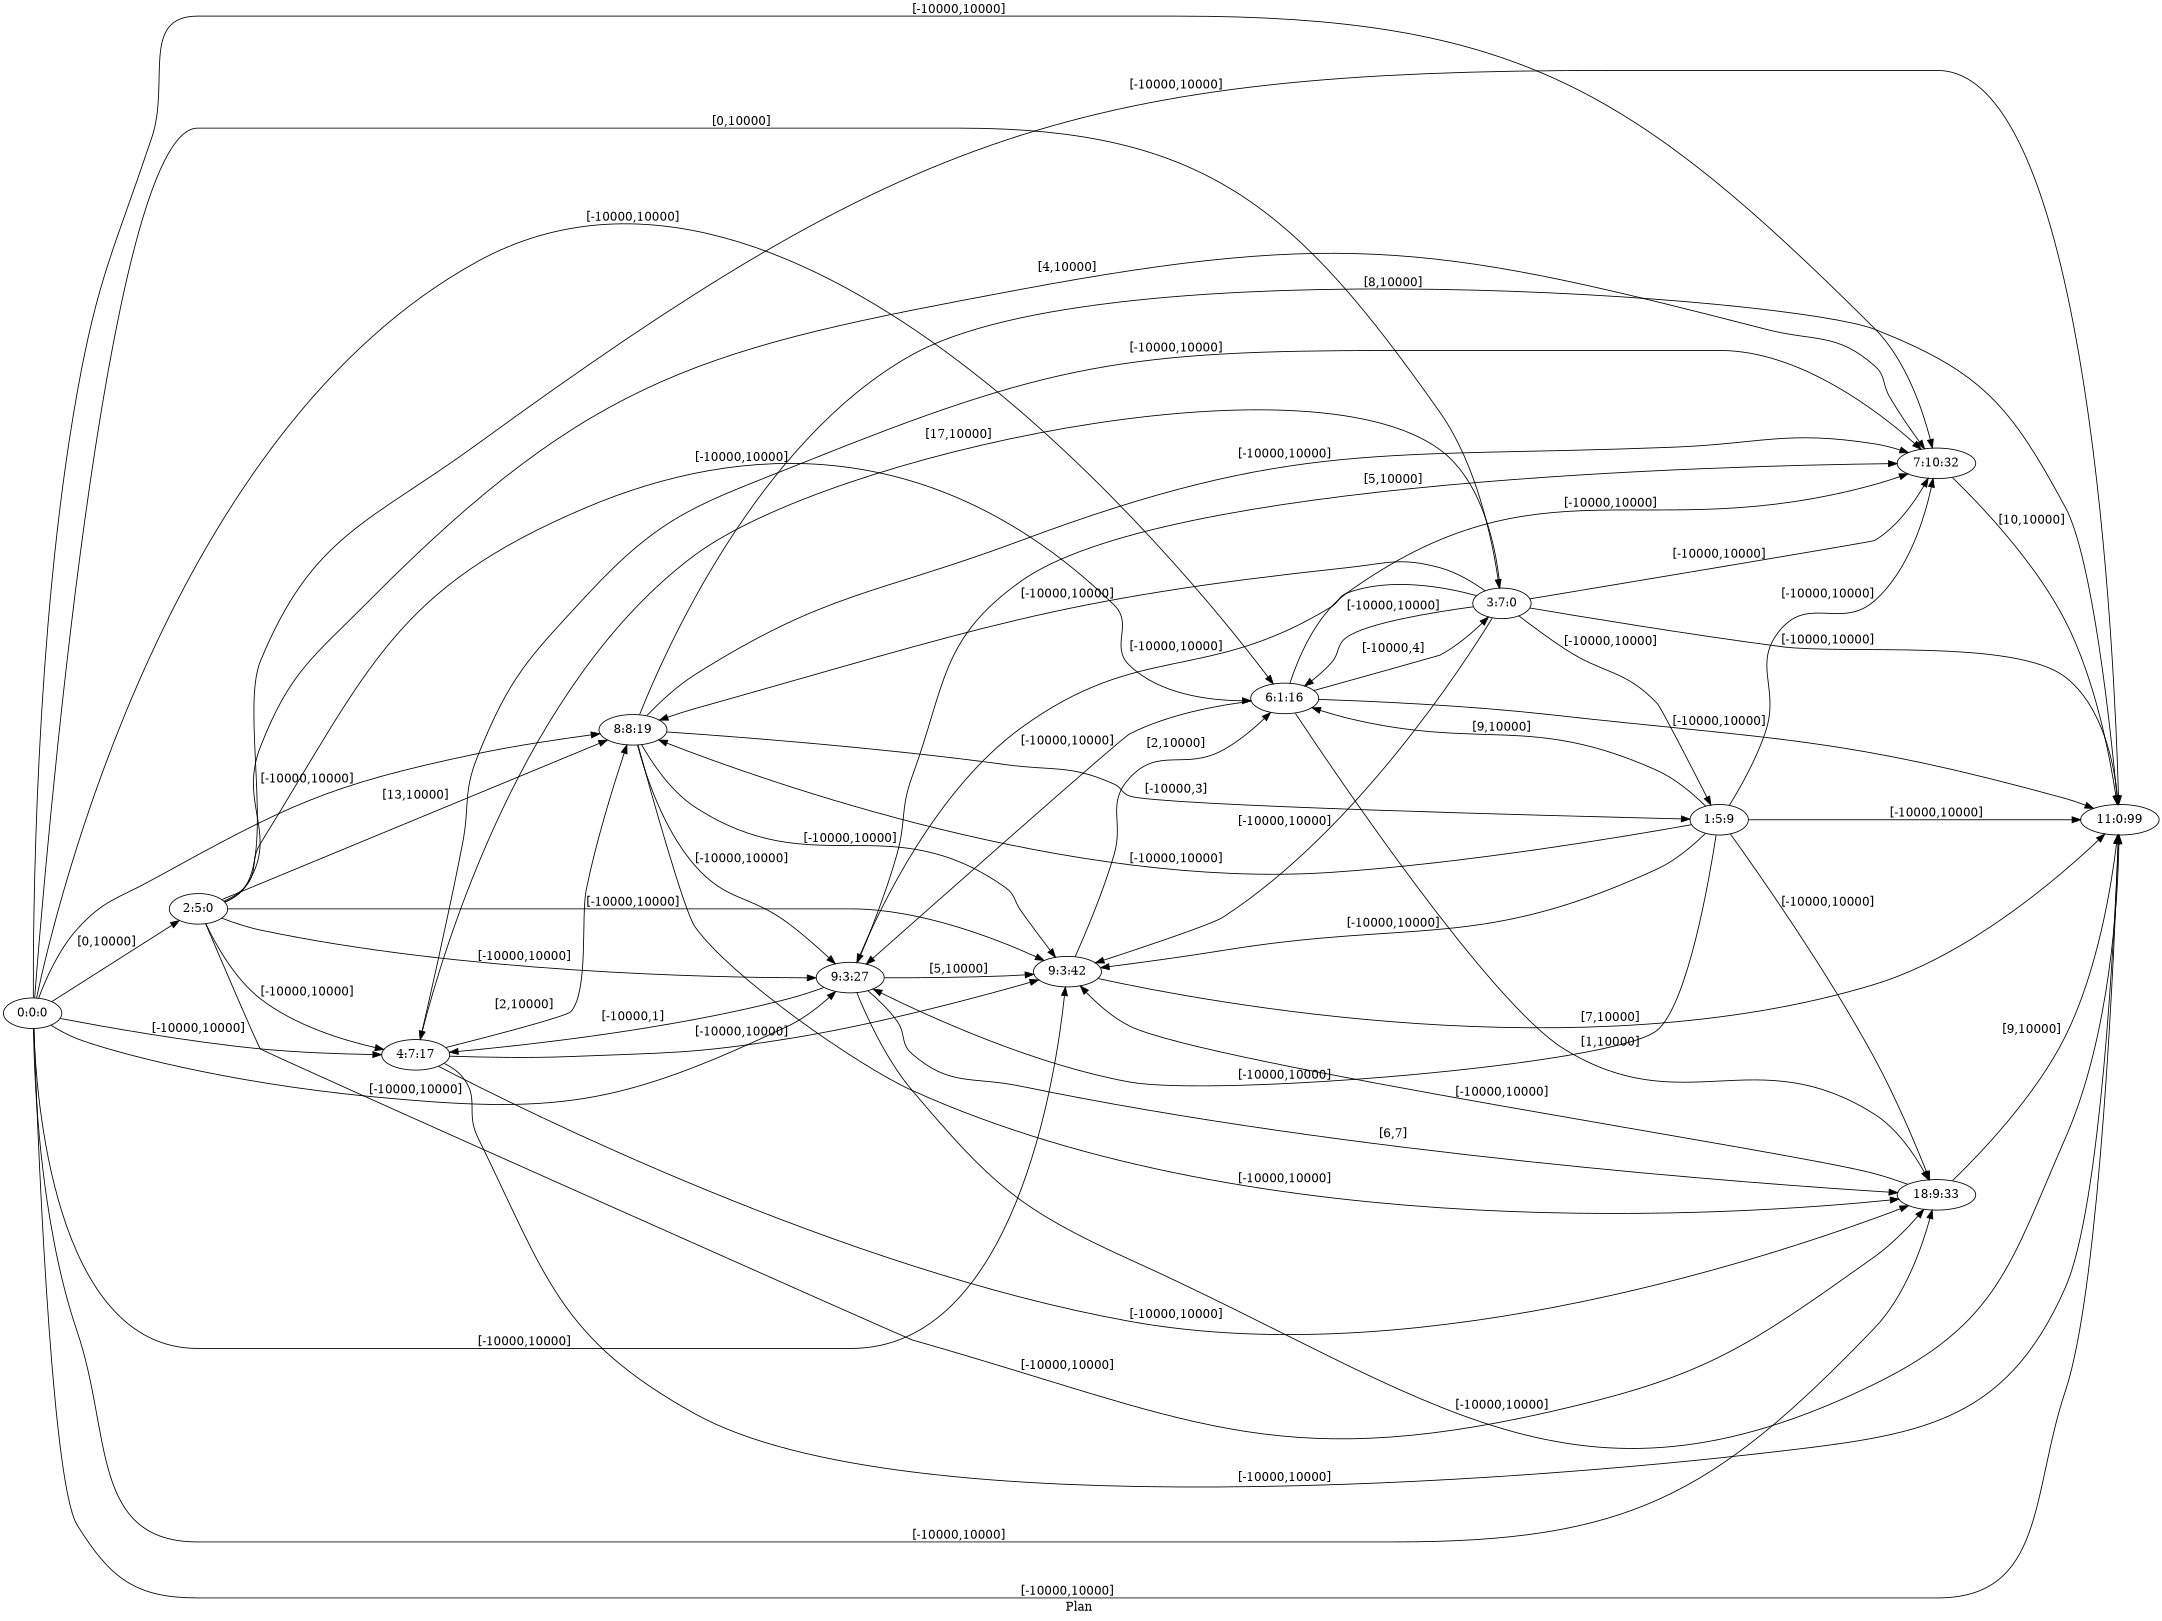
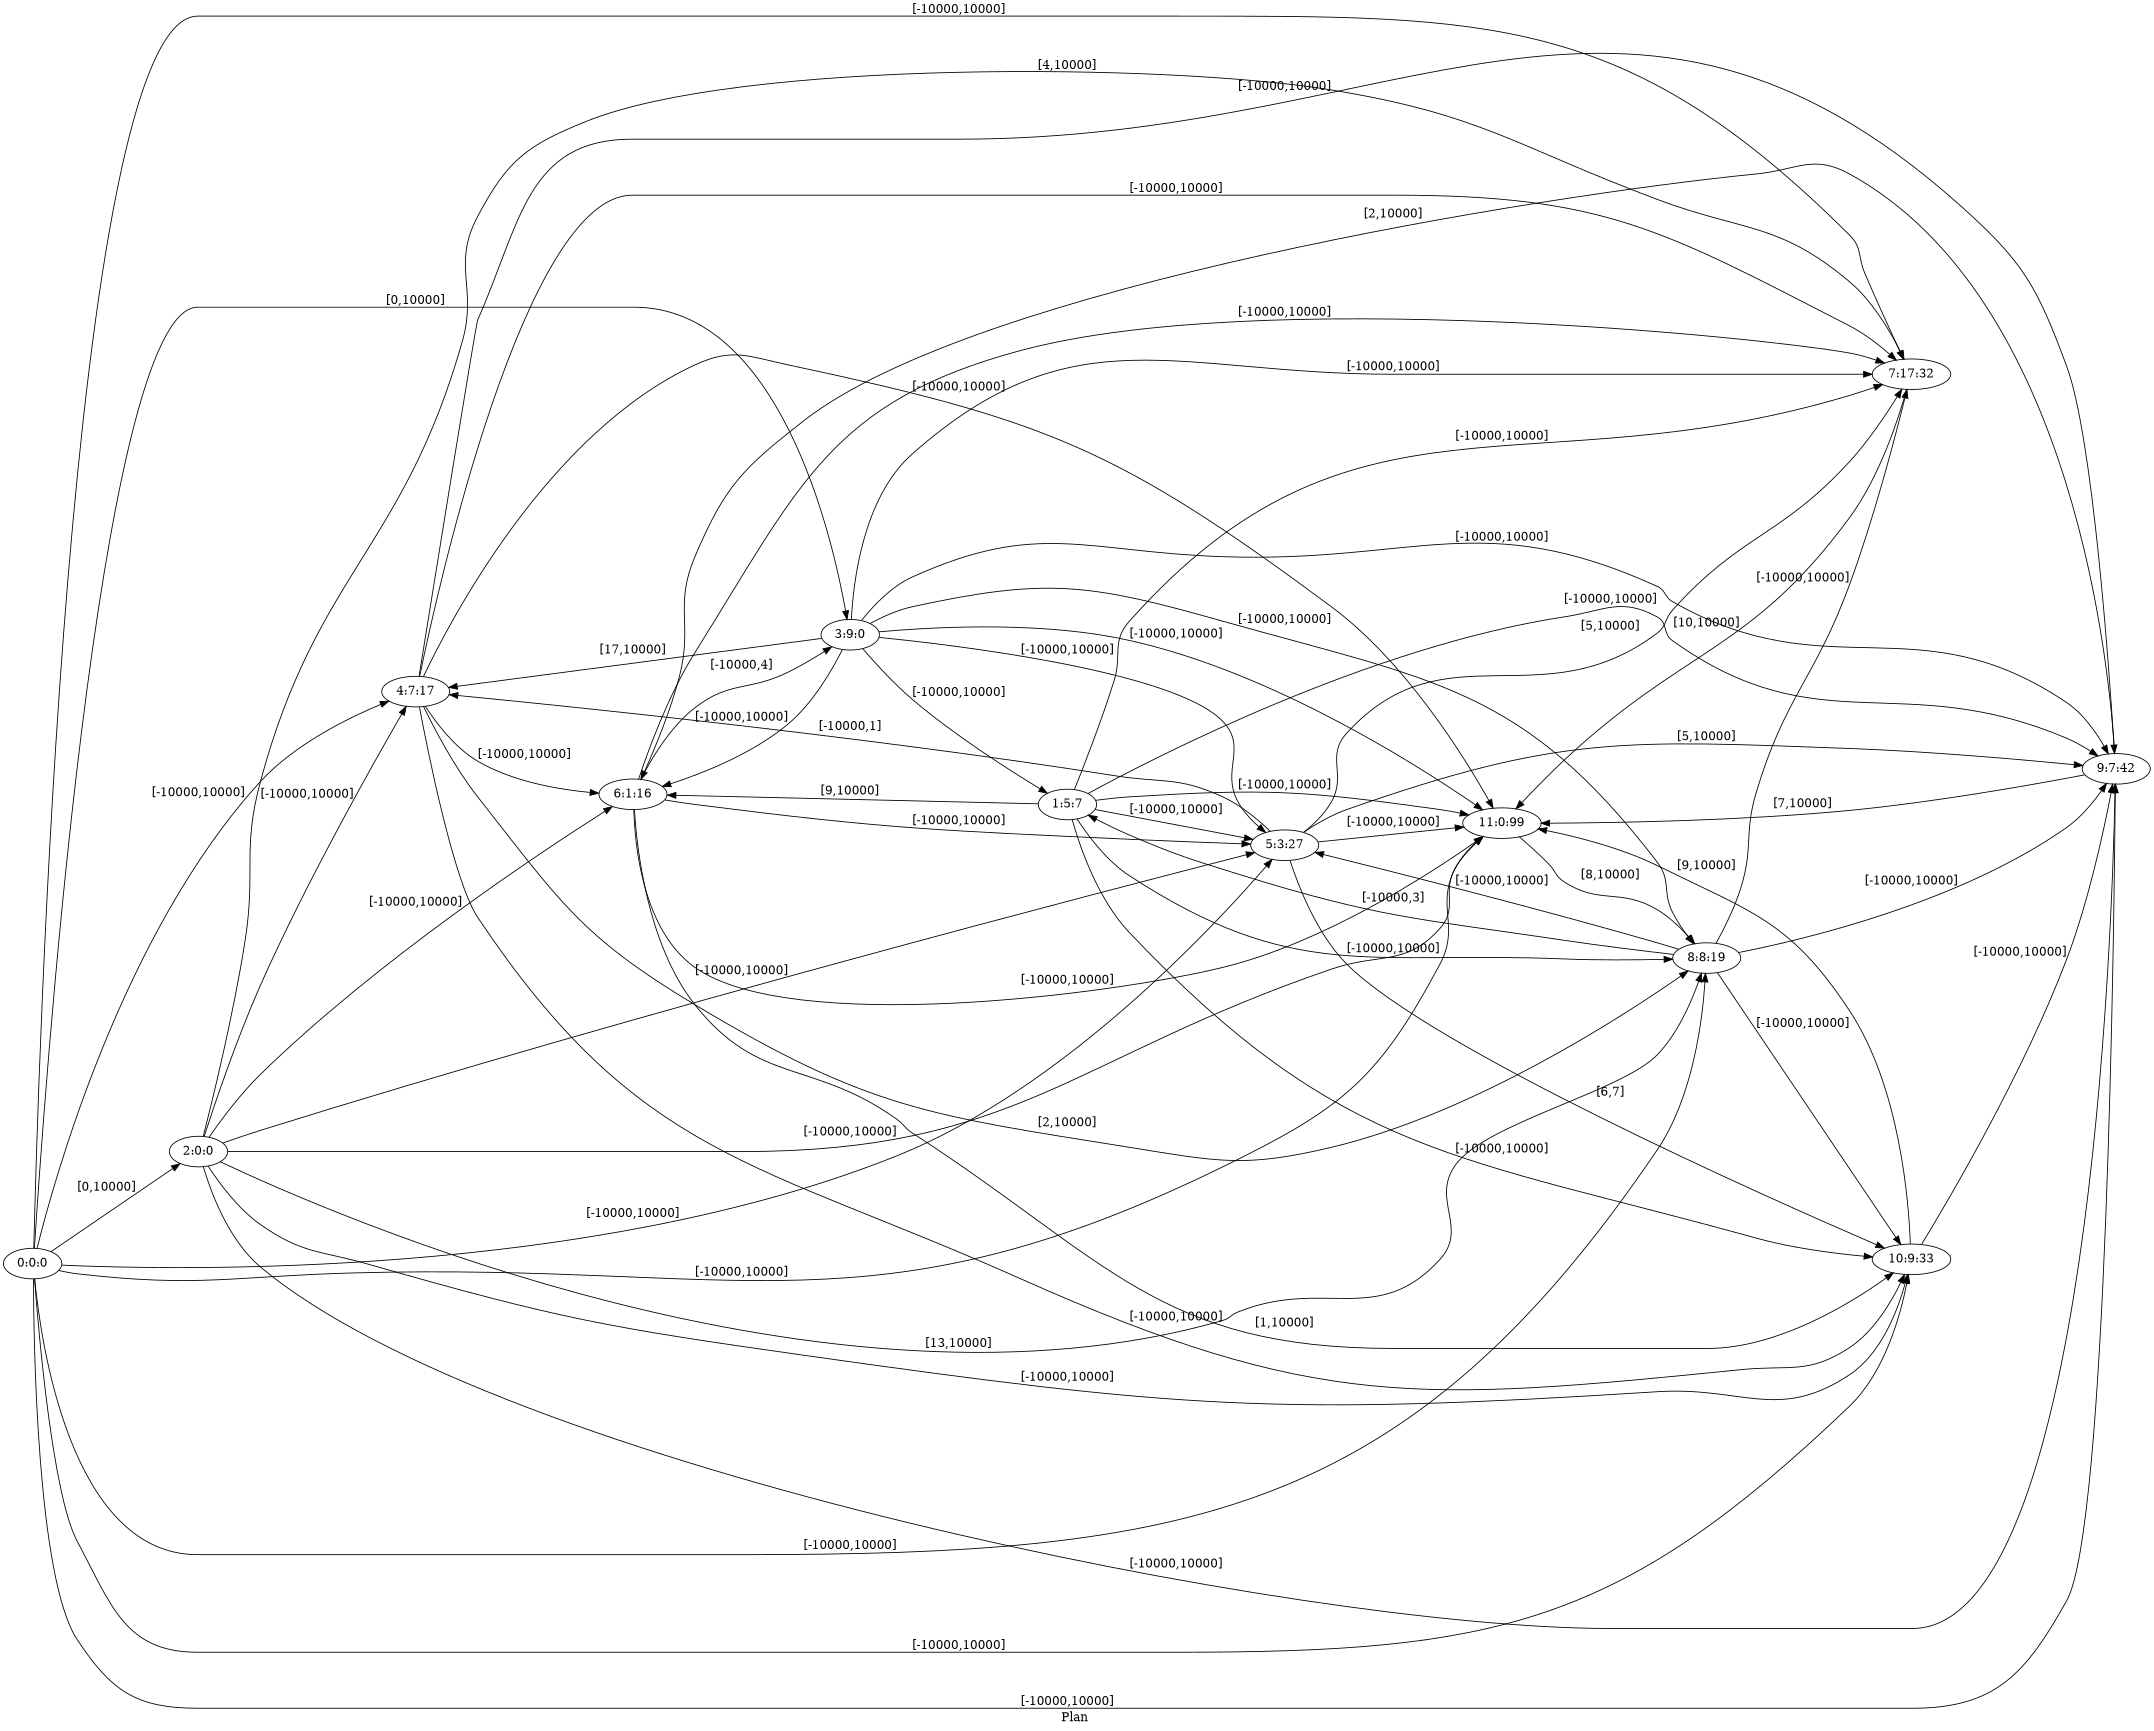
edge "0:0:0" -> "6:1:16": now "4:7:17" -> "6:1:16"
edge "8:8:19" -> "11:0:99": reversed
node "7:10:32": label "7:10:32" -> "7:17:32"
node "3:7:0": label "3:7:0" -> "3:9:0"
node "1:5:9": label "1:5:9" -> "1:5:7"
node "2:5:0": label "2:5:0" -> "2:0:0"
node "9:3:42": label "9:3:42" -> "9:7:42"
node "9:3:27": label "9:3:27" -> "5:3:27"
node "18:9:33": label "18:9:33" -> "10:9:33"
